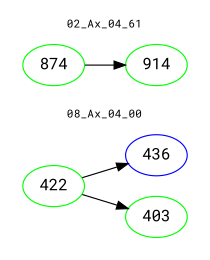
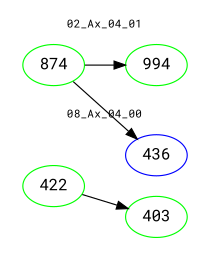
cluster "02_Ax_04_61": label "02_Ax_04_61" -> "02_Ax_04_01"
node "914": label "914" -> "994"
edge "422" -> "436": now "874" -> "436"
